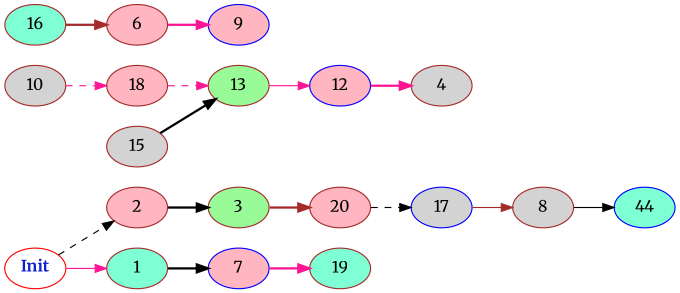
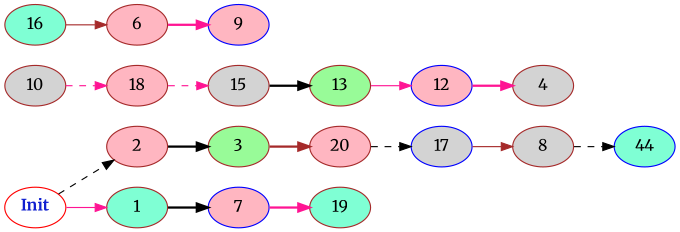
edge "16" -> "6": style bold -> solid
edge "18" -> "13": now "18" -> "15"
edge "8" -> "44": style solid -> dashed
